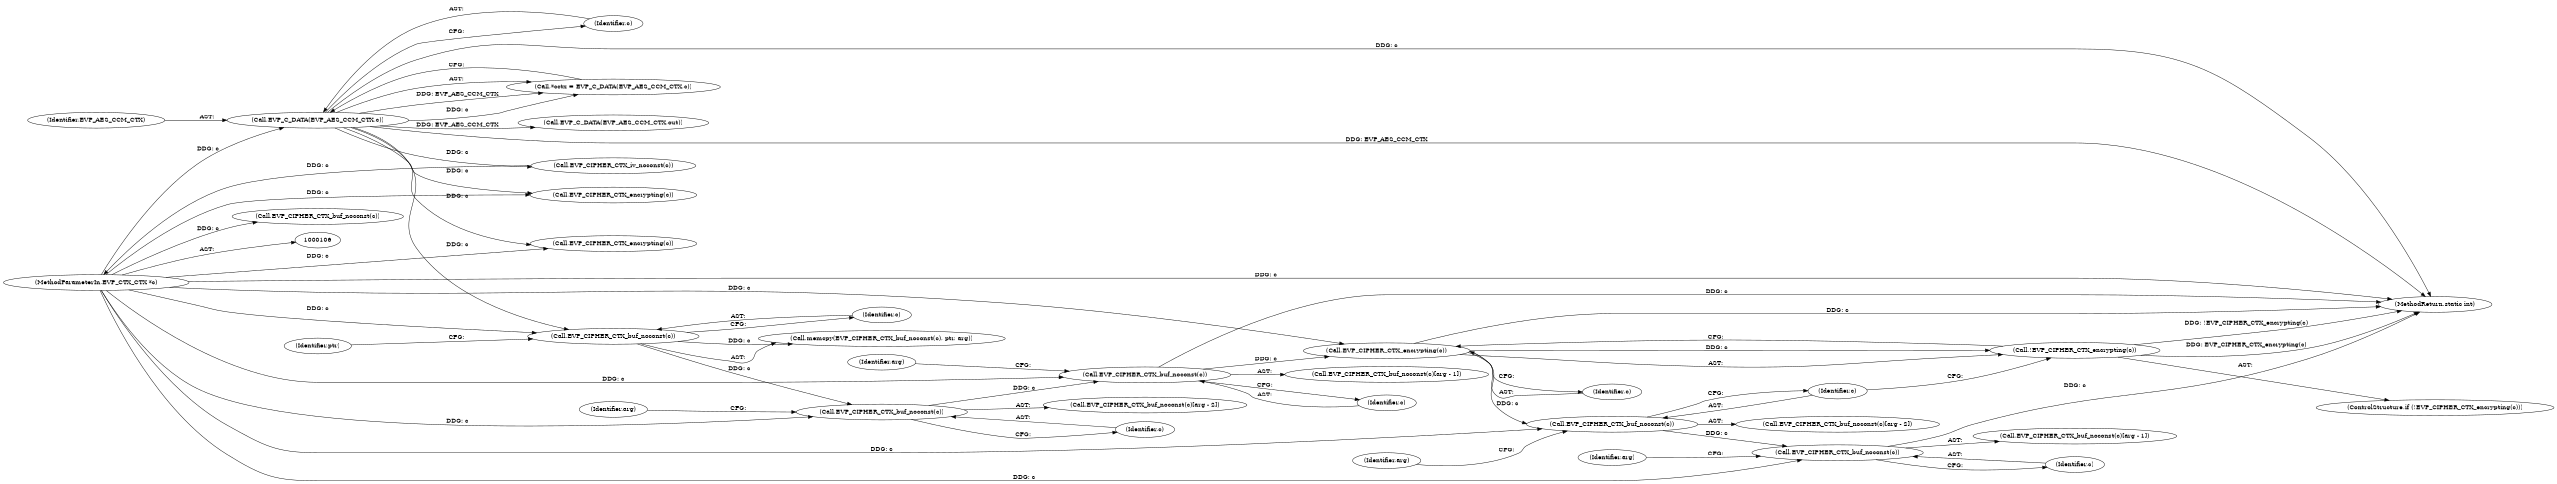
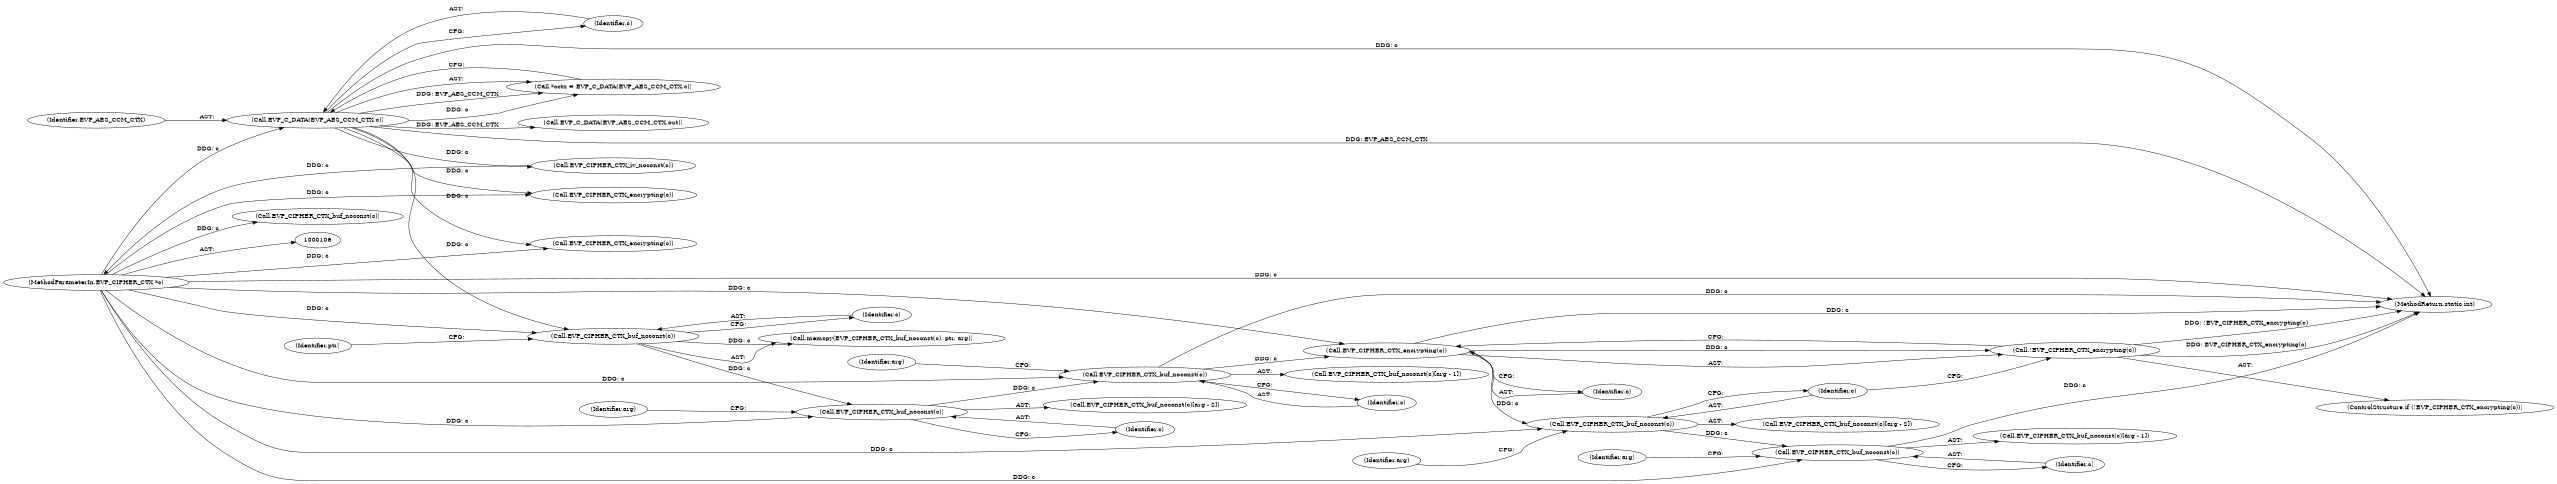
node "(MethodParameterIn,EVP_CTX_CTX *c)": label "(MethodParameterIn,EVP_CTX_CTX *c)" -> "(MethodParameterIn,EVP_CIPHER_CTX *c)"
